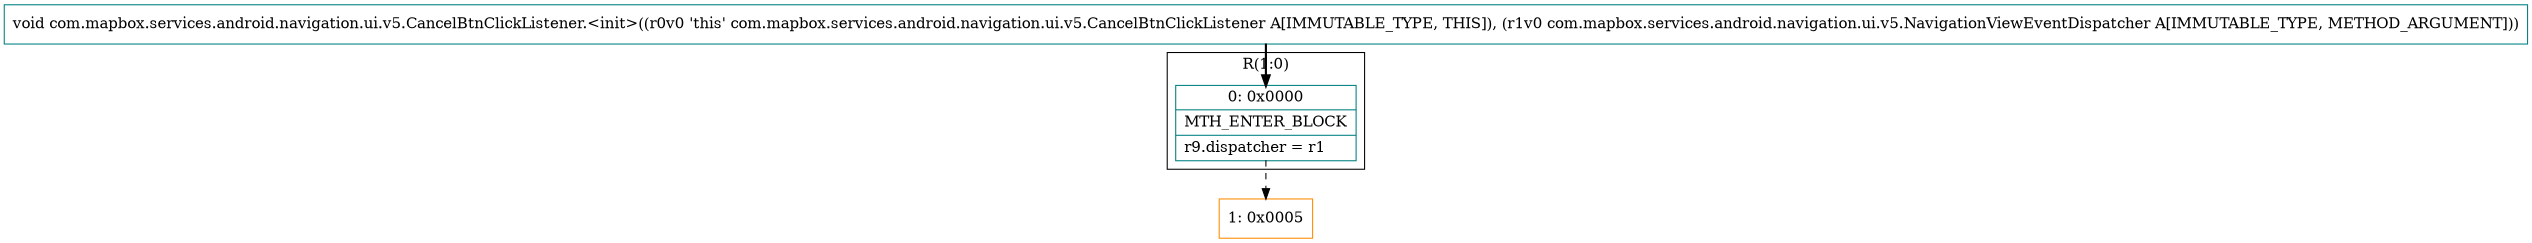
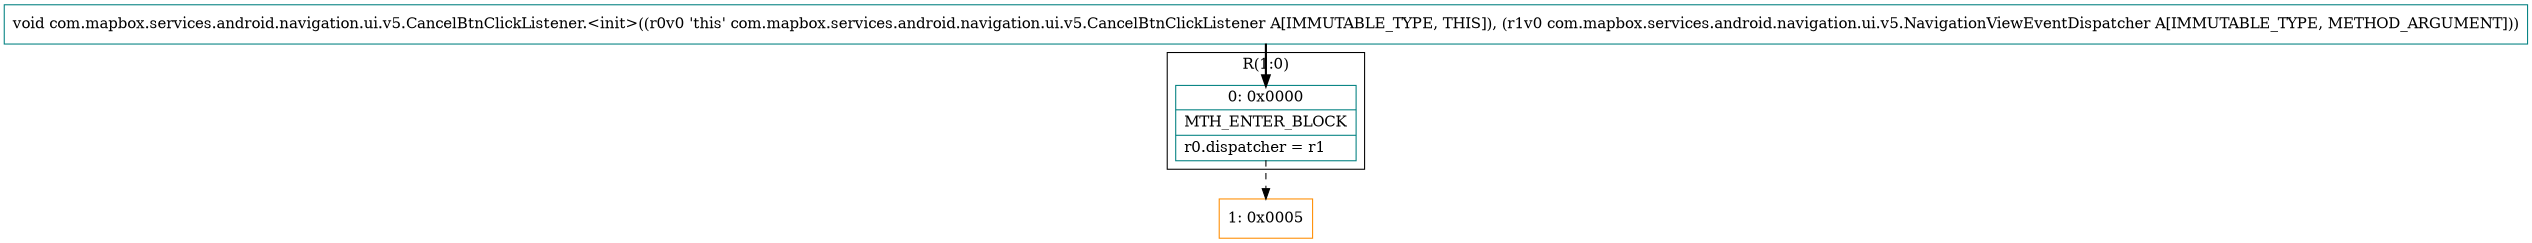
node "0: 0x0000": text "r9.dispatcher = r1" -> "r0.dispatcher = r1"
